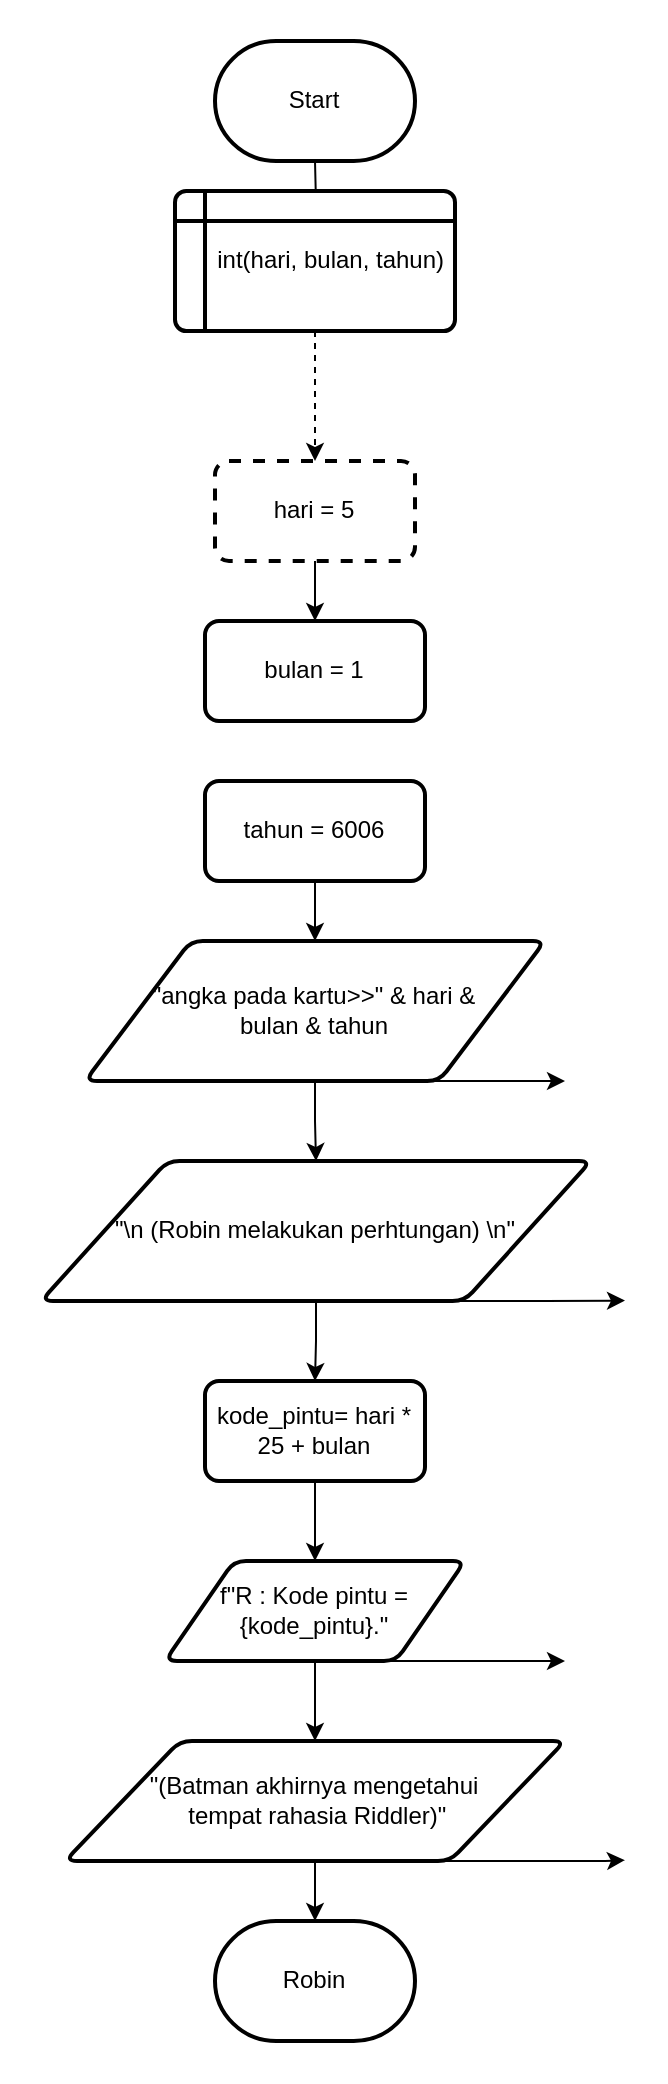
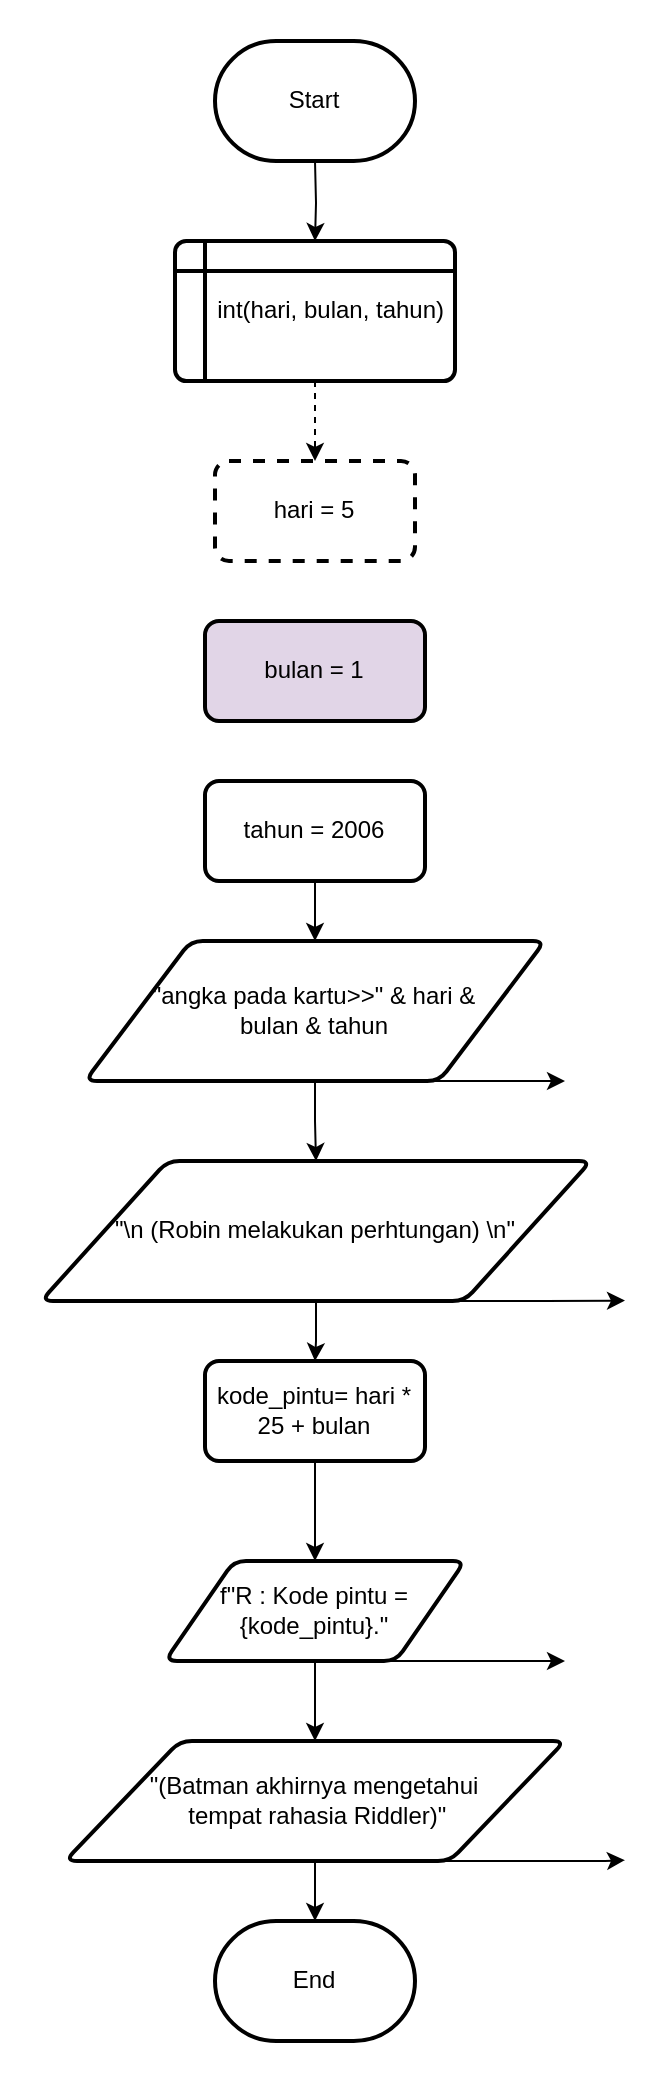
node "int(hari, bulan, tahun)": moved (315, 261) -> (315, 311)
edge "hari = 5" -> "bulan = 1": removed
node "bulan = 1": fillcolor #ffffff -> #e1d5e7
node "tahun = 6006": label "tahun = 6006" -> "tahun = 2006"
node "kode_pintu= hari * 25 + bulan": moved (315, 1431) -> (315, 1411)
node "Robin": label "Robin" -> "End"
